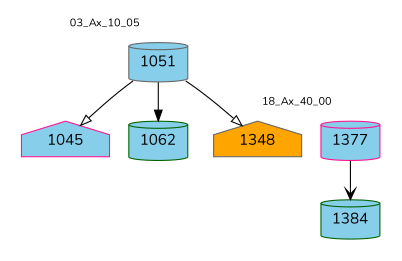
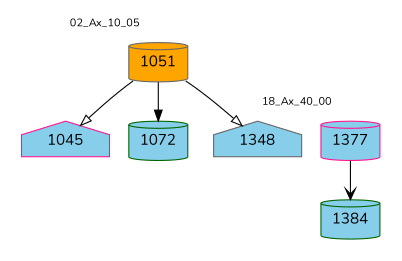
cluster "03_Ax_10_05": label "03_Ax_10_05" -> "02_Ax_10_05"
node "1051": fillcolor skyblue -> orange
node "1062": label "1062" -> "1072"
node "1348": fillcolor orange -> skyblue
